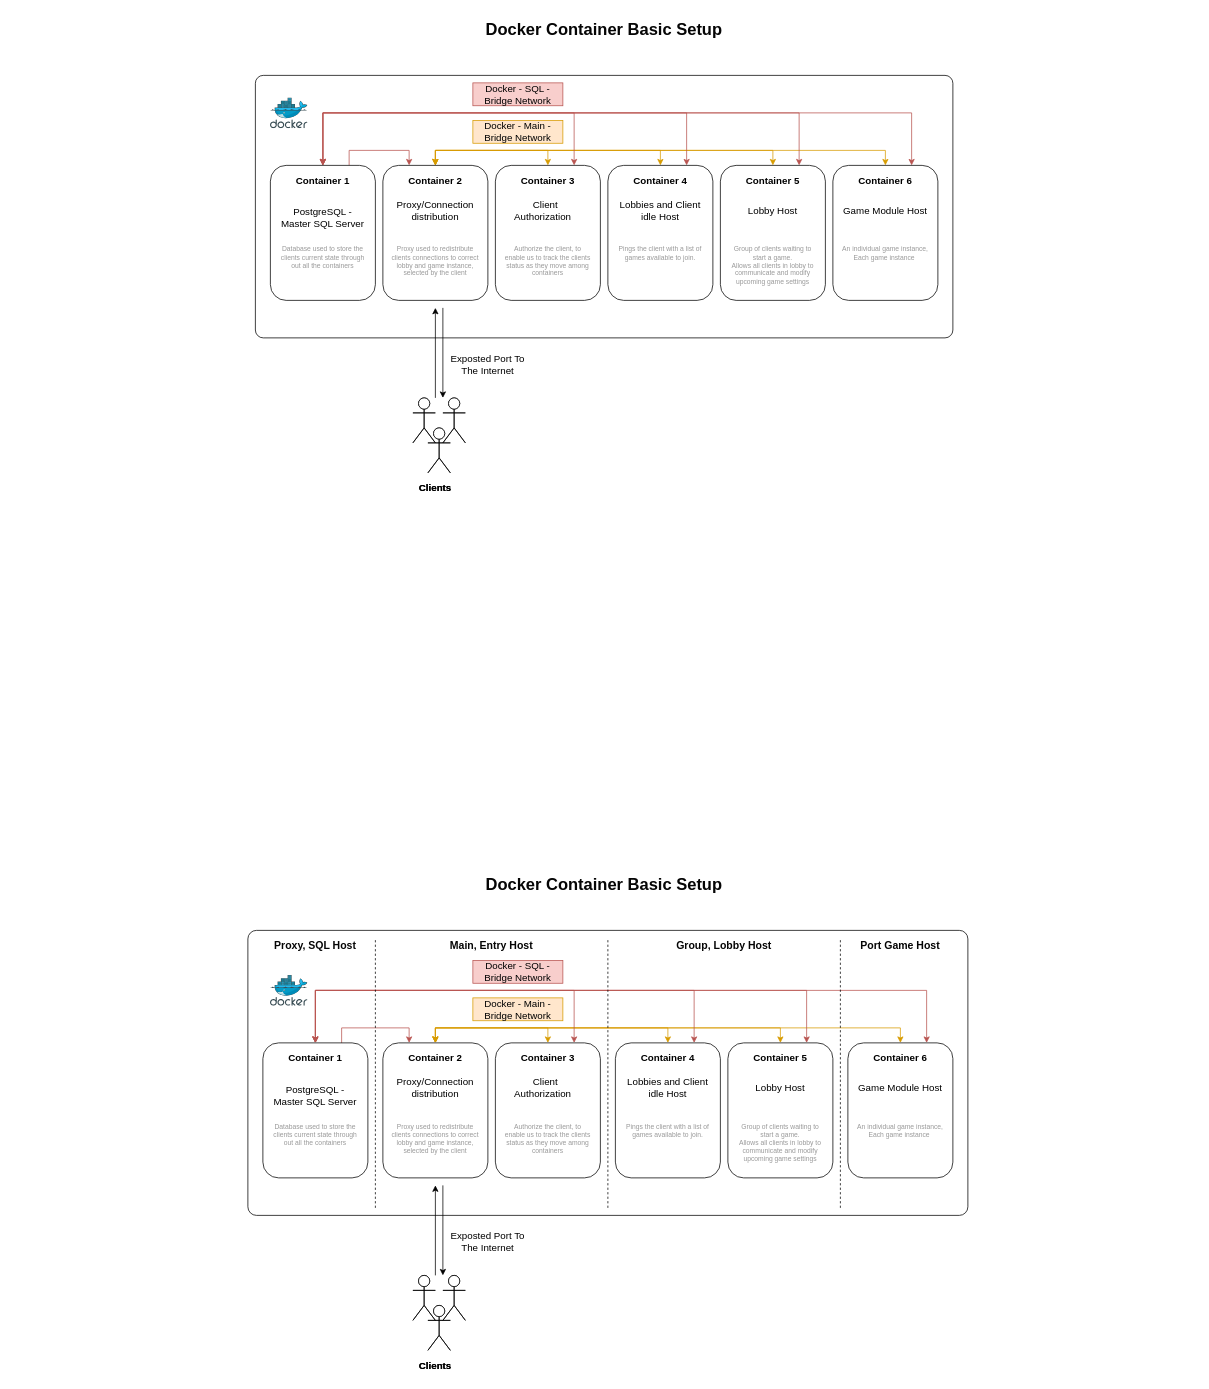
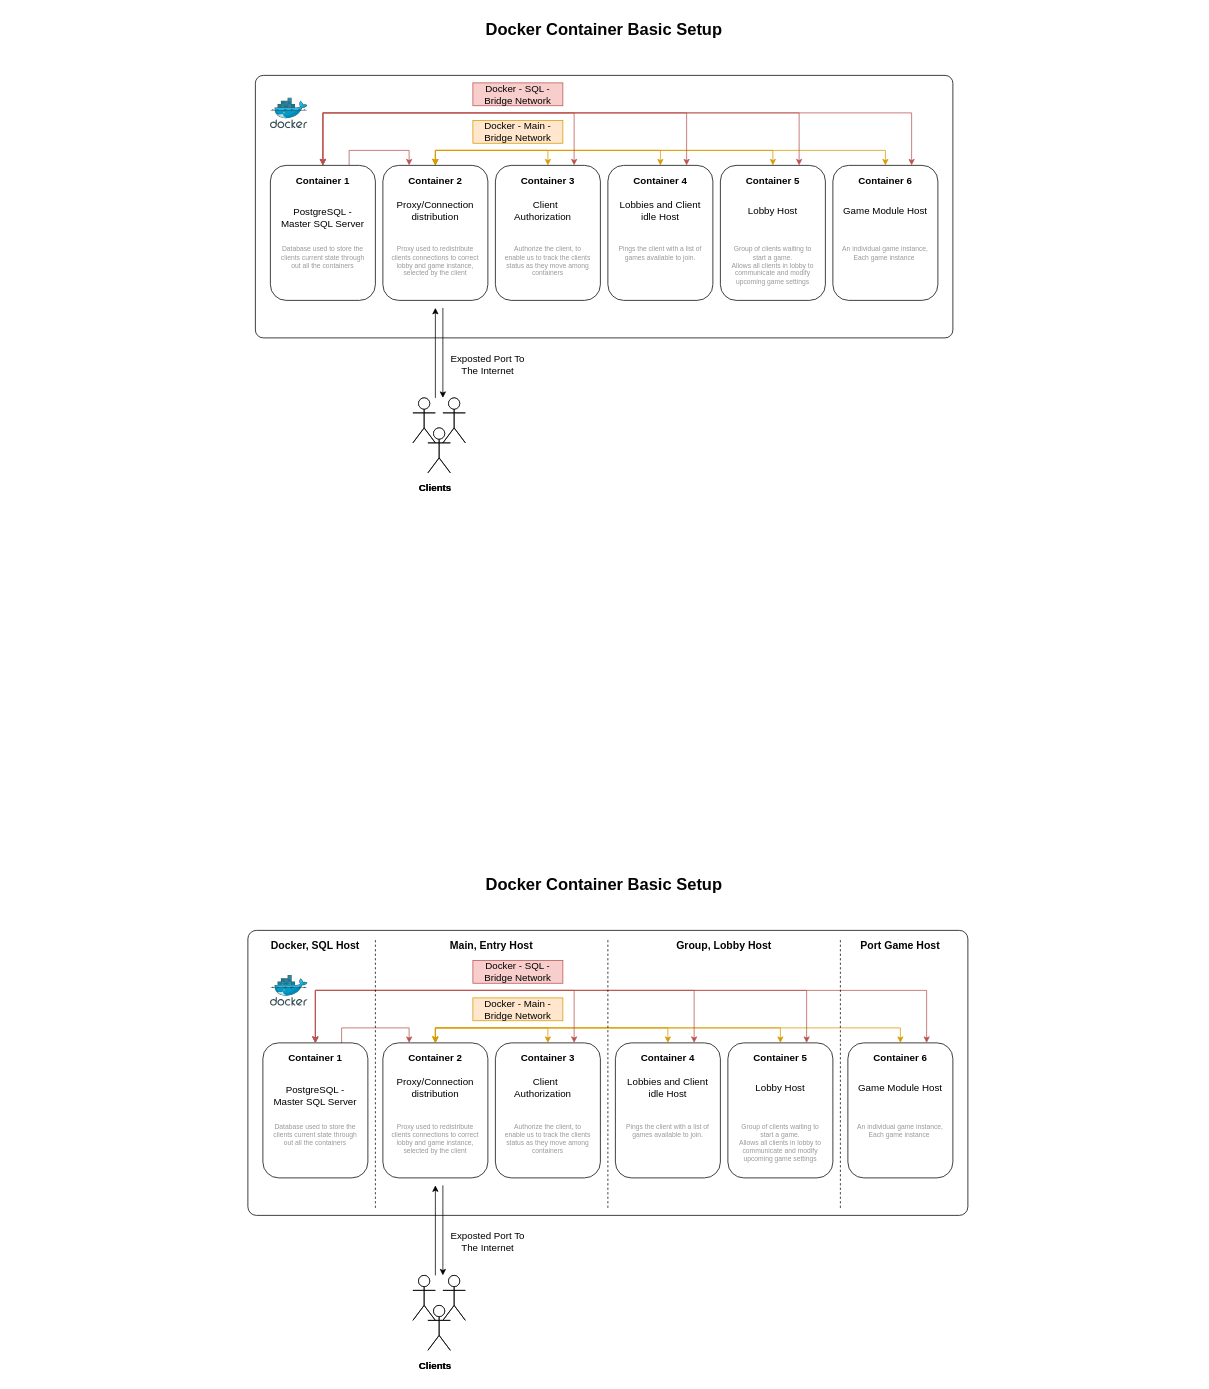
node "Proxy, SQL Host": label "Proxy, SQL Host" -> "Docker, SQL Host"
